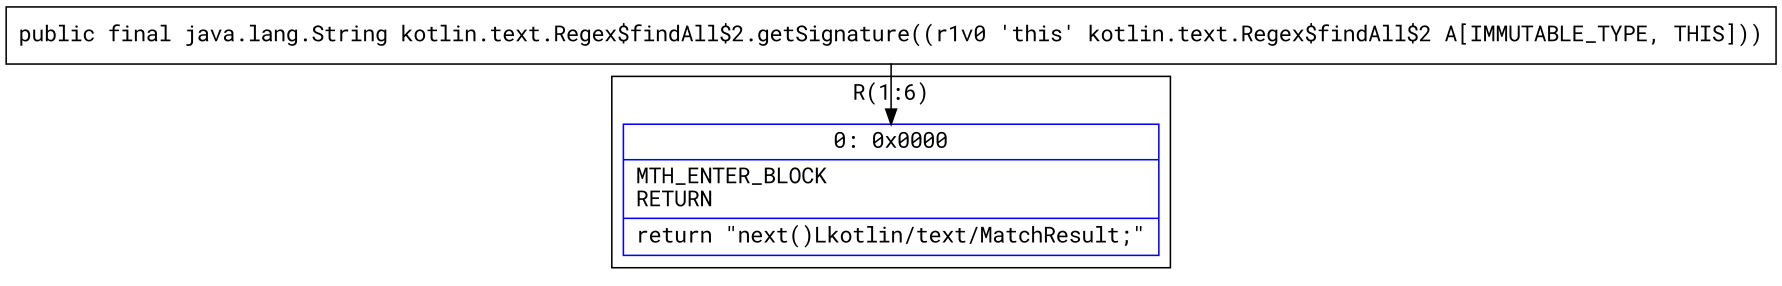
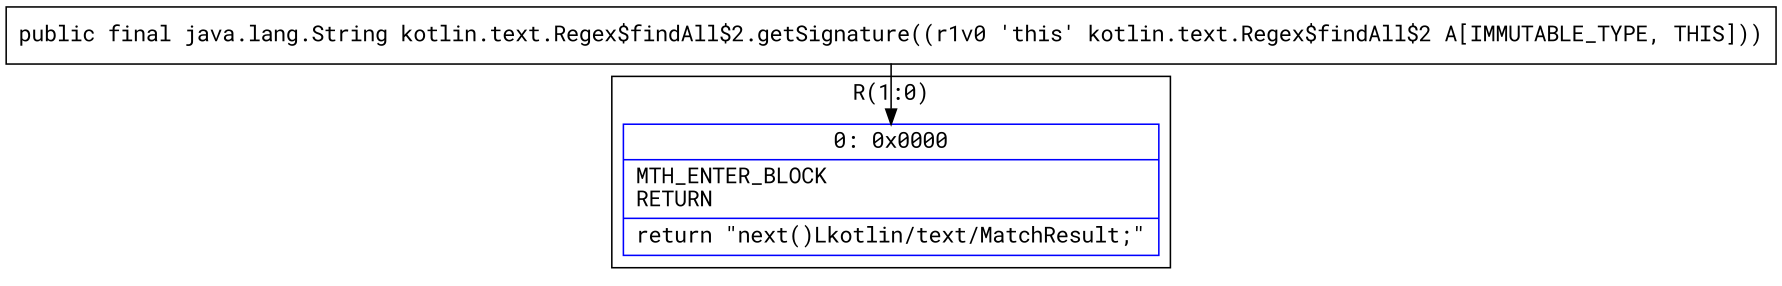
cluster "R(1:6)": label "R(1:6)" -> "R(1:0)"
